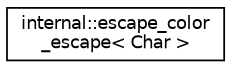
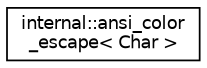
node "internal::escape_color _escape< Char >": label "internal::escape_color _escape< Char >" -> "internal::ansi_color _escape< Char >"
